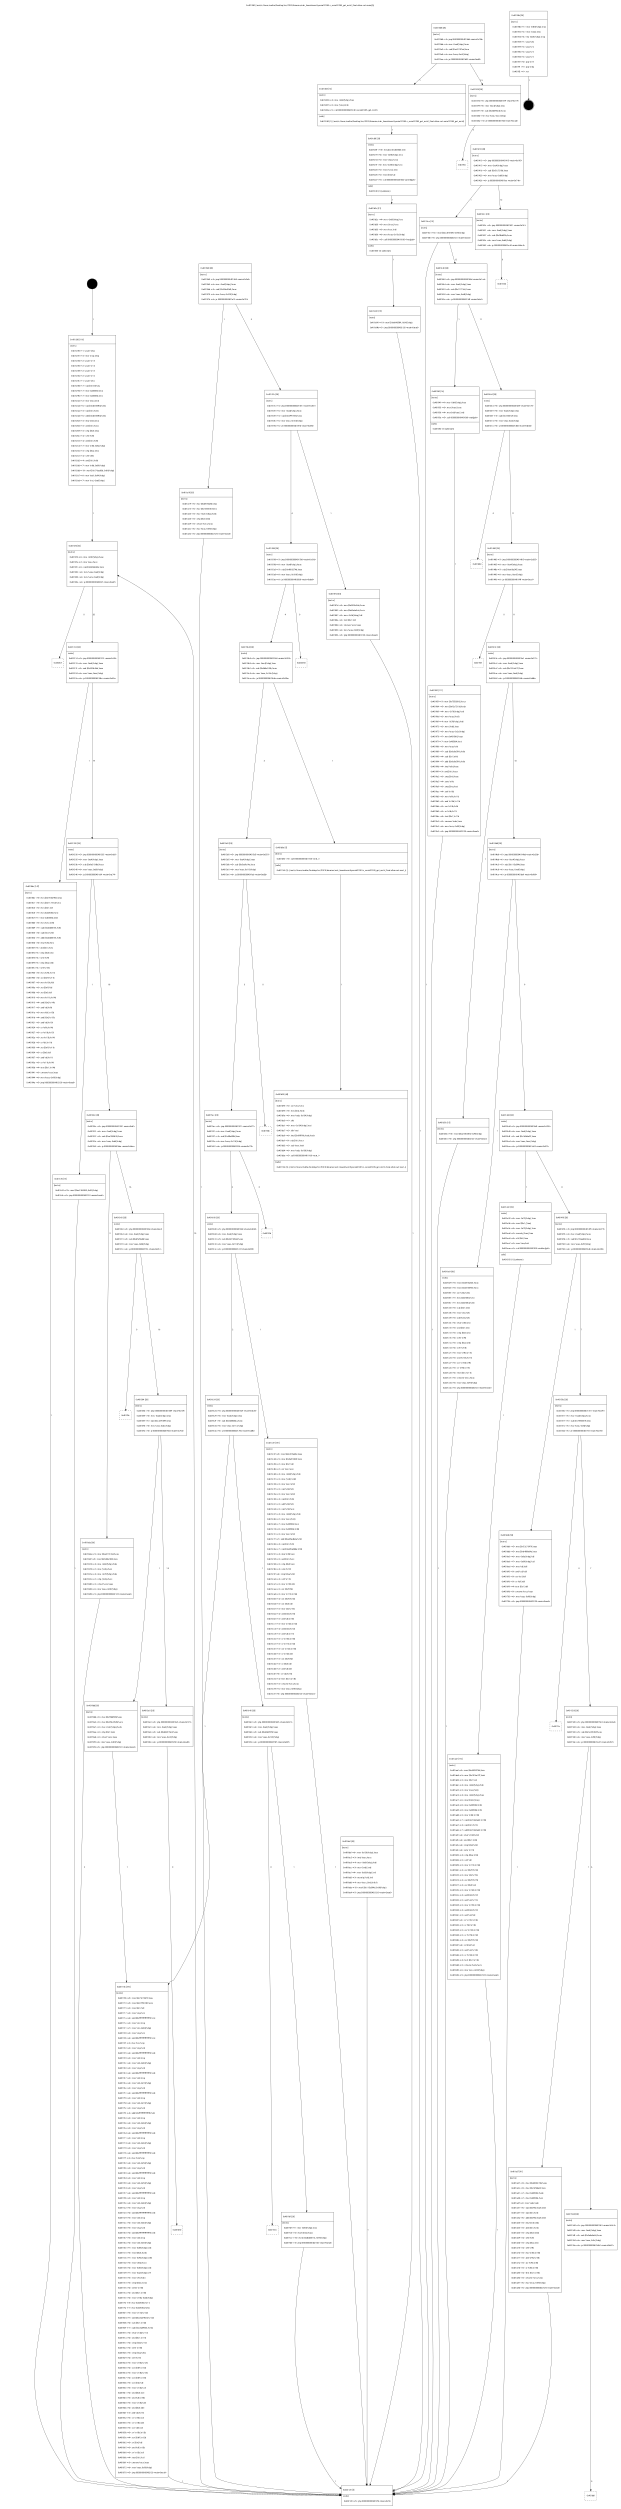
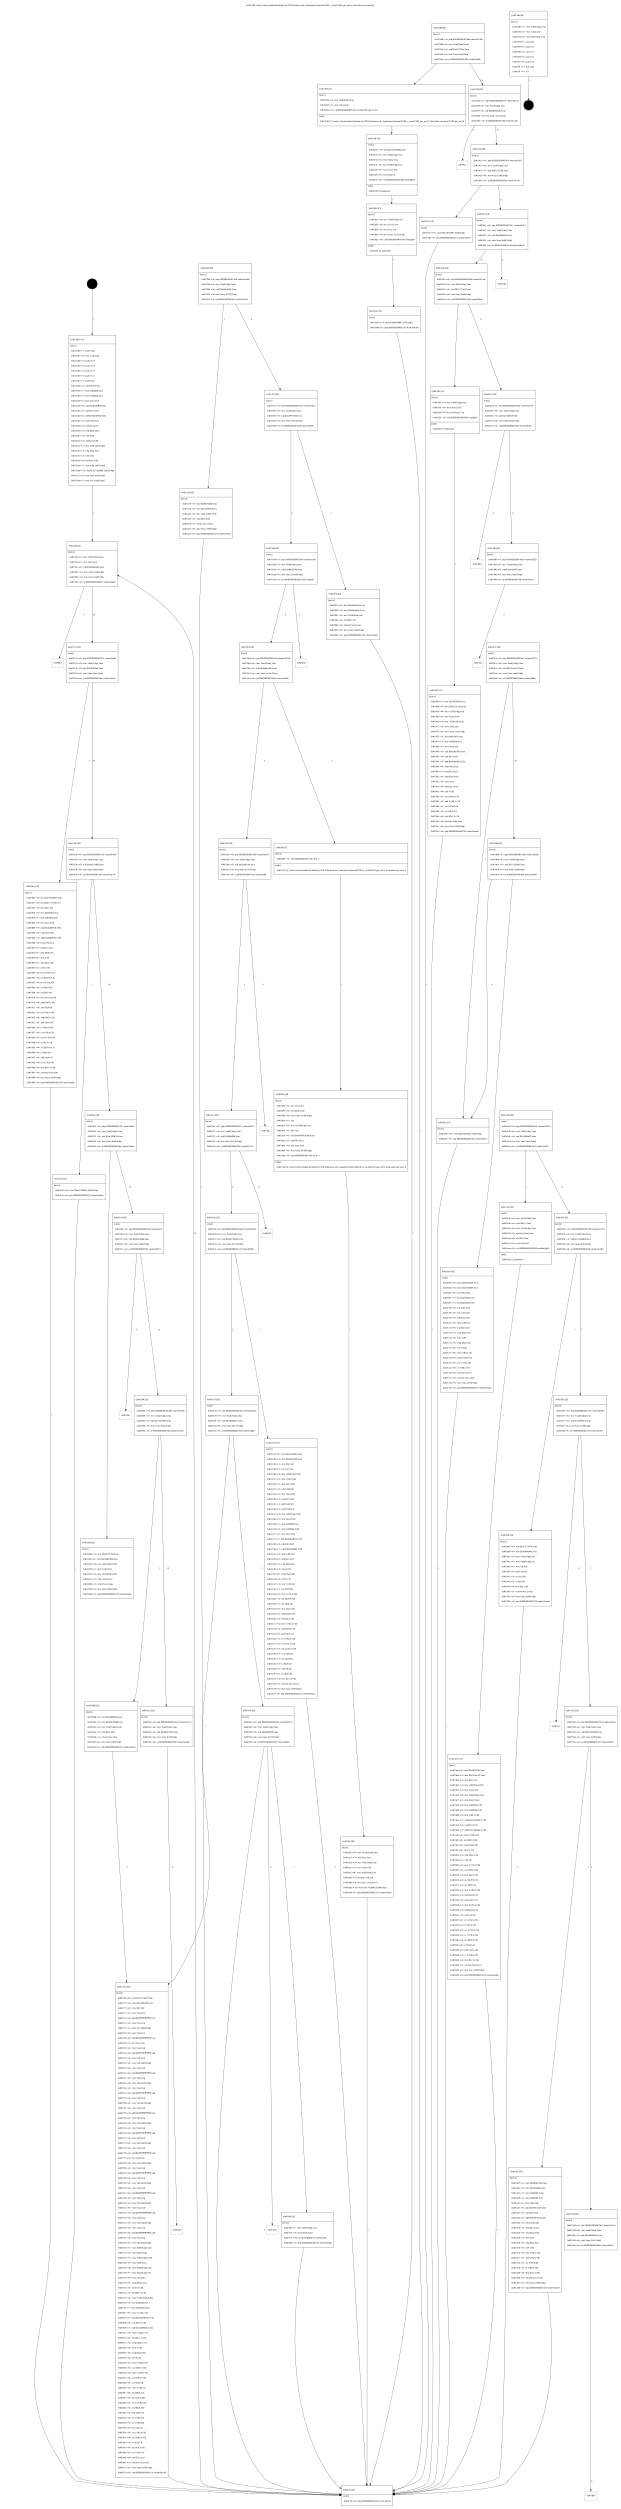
edge "0x4013f4 [28]" -> "0x401410 [28]": added, label "13"
edge "0x4019ce [15]" -> "0x401448 [28]": now "0x40142c [28]" -> "0x401448 [28]"
edge "0x401480 [28]" -> "0x40149c [28]": removed, label "11"
edge "0x4014b8 [28]" -> "0x4014d4 [28]": now "0x4014b8 [28]" -> "0x401b5b [15]"
edge "0x401b93 [44]" -> "0x401bbf [42]": added, label "1"
edge "0x401b6a [36]" -> "0x402120 [5]": now "0x401640 [28]" -> "0x402120 [5]"
